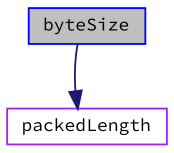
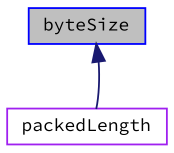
edge "byteSize" -> "packedLength": reversed
